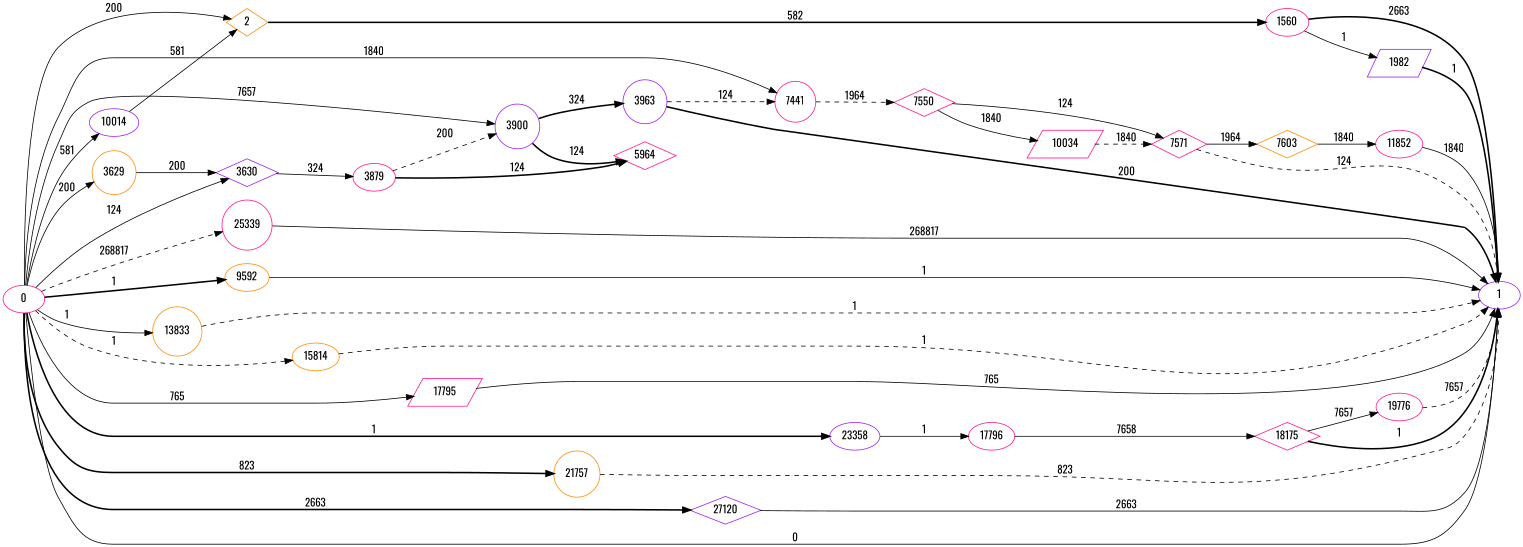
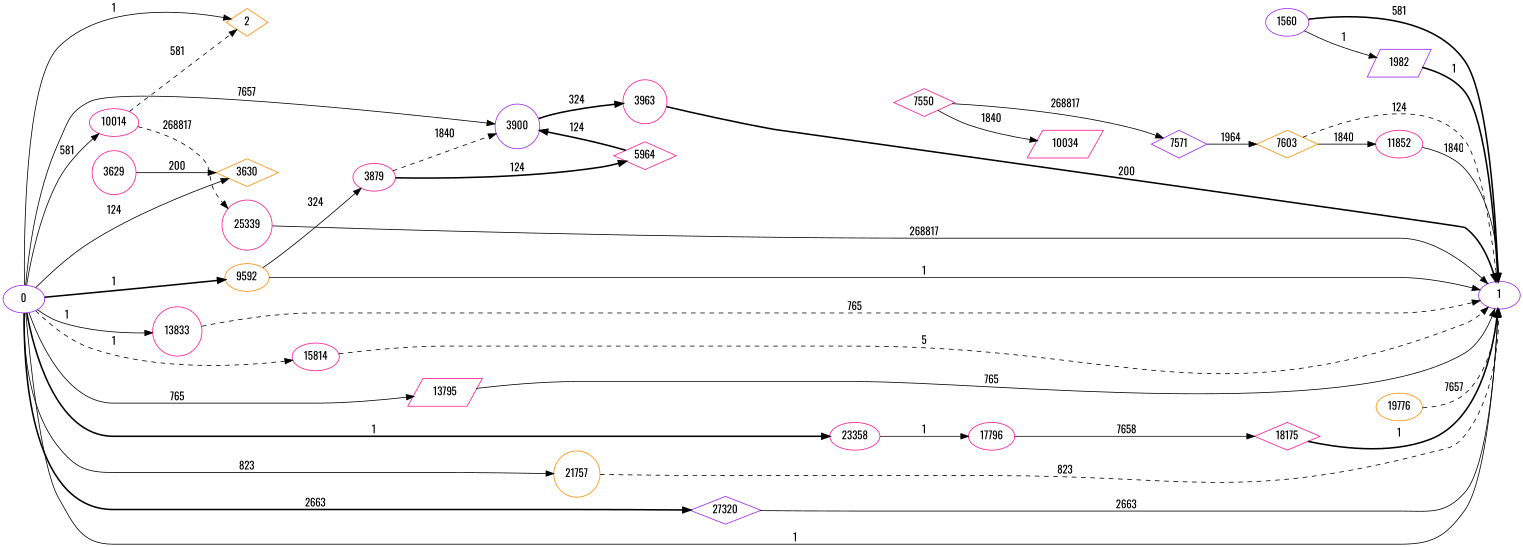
edge "0" -> "2": label "200" -> "1"
edge "1560" -> "1": label "2663" -> "581"
edge "2" -> "1560": removed, label "582"
node "1560": color deeppink -> purple
edge "10014" -> "2": style solid -> dashed
node "3963": color purple -> deeppink
node "7441": removed
edge "7550" -> "7571": label "124" -> "268817"
node "10014": color purple -> deeppink
edge "3879" -> "3900": label "200" -> "1840"
edge "10034" -> "7571": removed, label "1840"
node "7571": color deeppink -> purple
edge "3900" -> "5964": reversed
edge "7571" -> "1": now "7603" -> "1"
node "3629": color darkorange -> deeppink
node "3630": color purple -> darkorange
edge "3630" -> "3879": now "9592" -> "3879"
edge "0" -> "3629": removed, label "200"
edge "0" -> "25339": now "10014" -> "25339"
node "0": color deeppink -> purple
edge "13833" -> "1": label "1" -> "765"
node "13833": color darkorange -> deeppink
edge "15814" -> "1": label "1" -> "5"
node "15814": color darkorange -> deeppink
node "17795": label "17795" -> "13795"
node "19776": color deeppink -> darkorange
edge "18175" -> "19776": removed, label "7657"
node "23358": color purple -> deeppink
edge "0" -> "21757": style bold -> solid
node "27120": label "27120" -> "27320"
edge "0" -> "1": label "0" -> "1"
